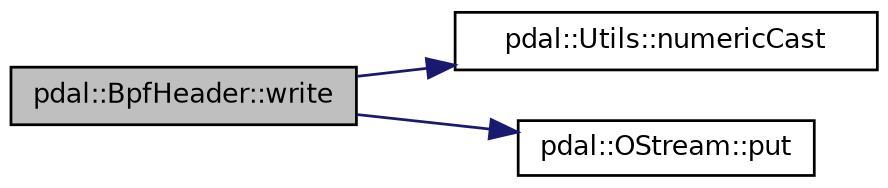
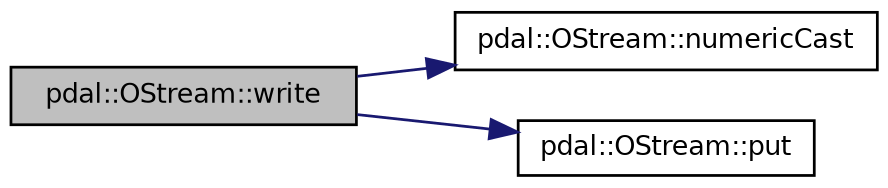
node "pdal::Utils::numericCast": label "pdal::Utils::numericCast" -> "pdal::OStream::numericCast"
node "pdal::BpfHeader::write": label "pdal::BpfHeader::write" -> "pdal::OStream::write"
